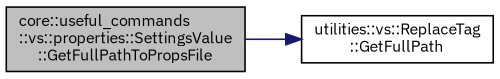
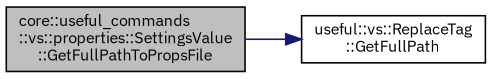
node "utilities::vs::ReplaceTag ::GetFullPath": label "utilities::vs::ReplaceTag ::GetFullPath" -> "useful::vs::ReplaceTag ::GetFullPath"
